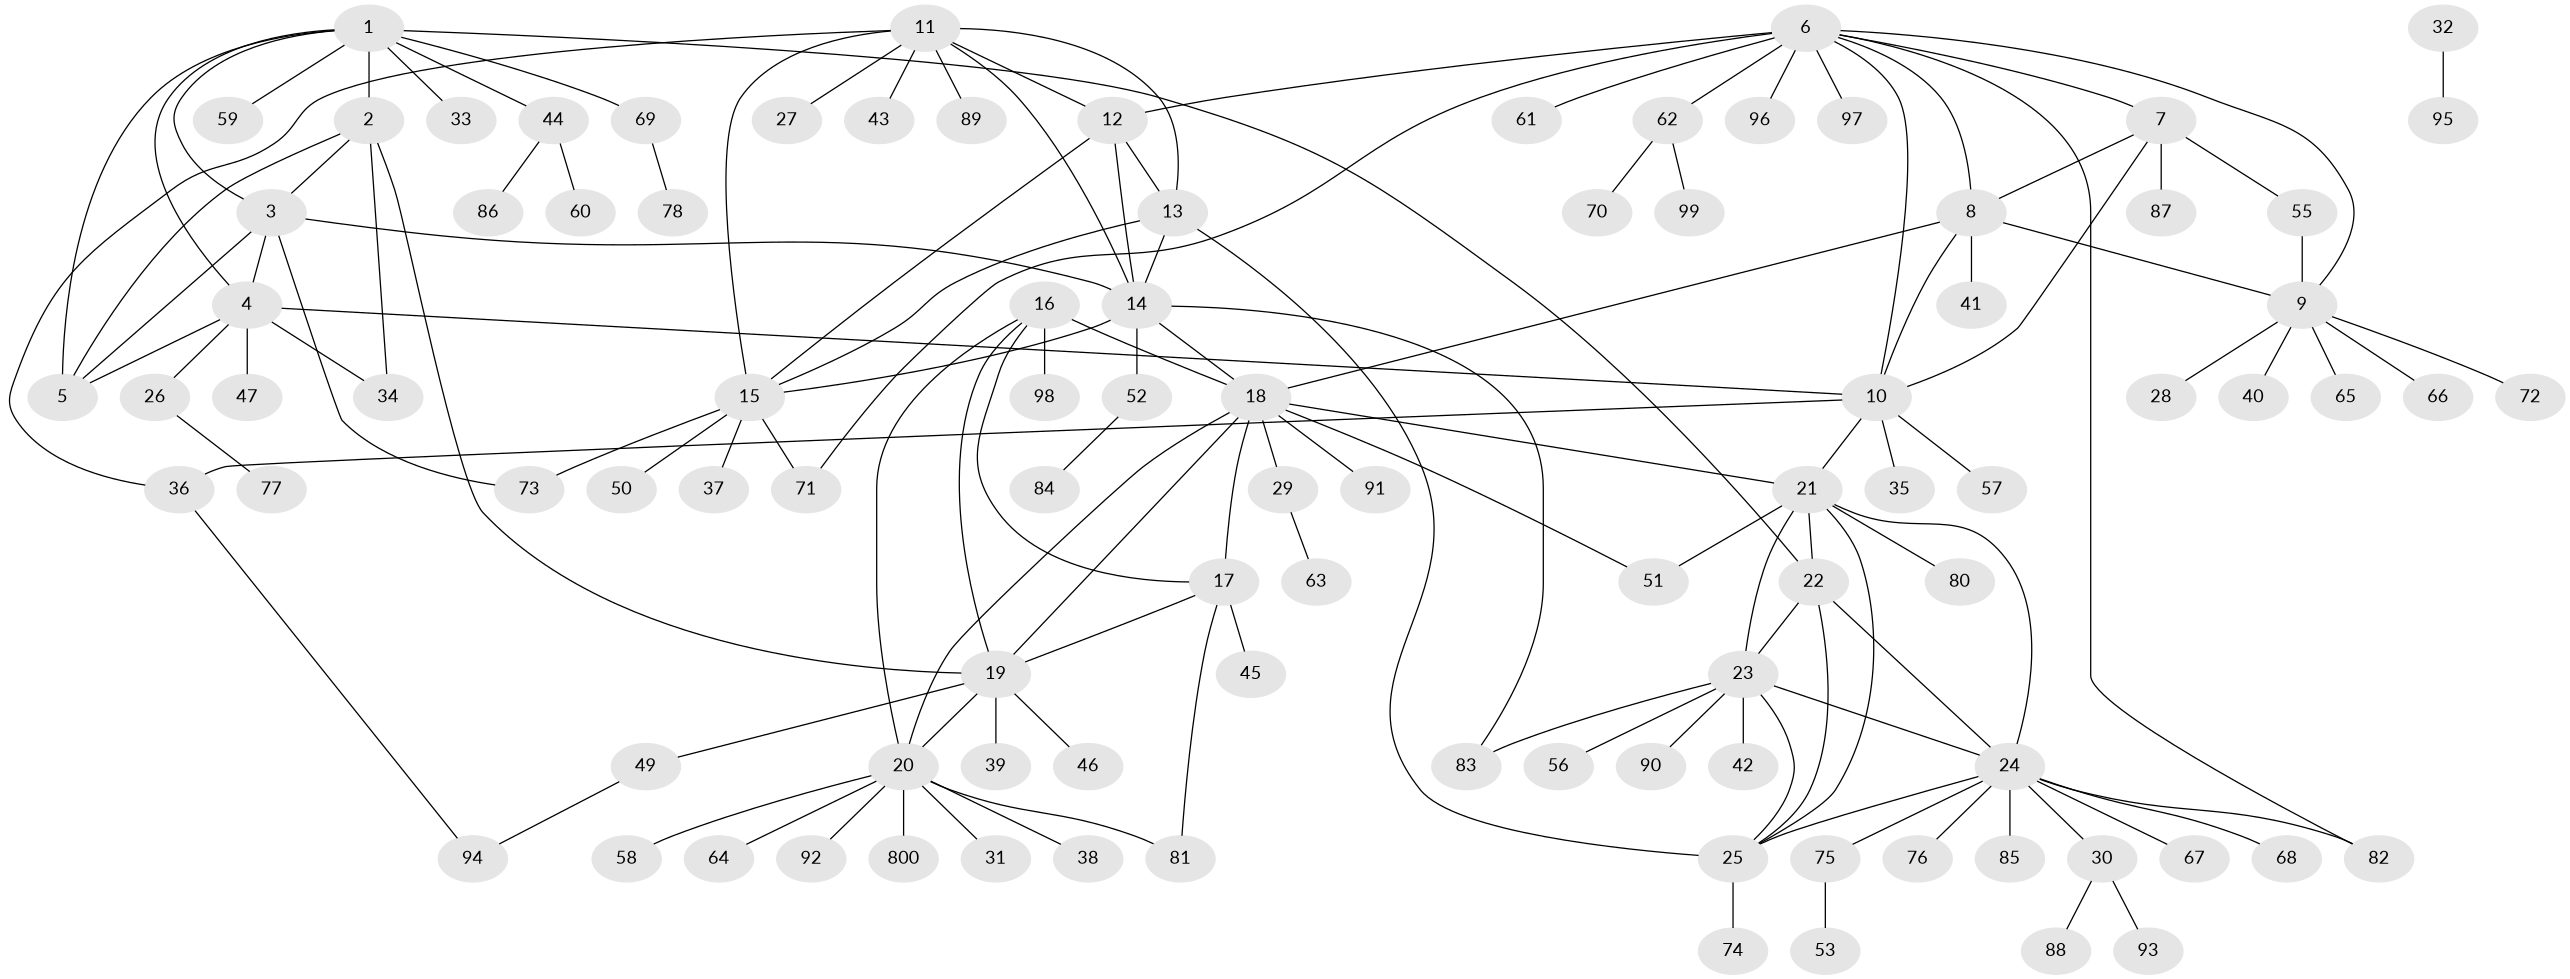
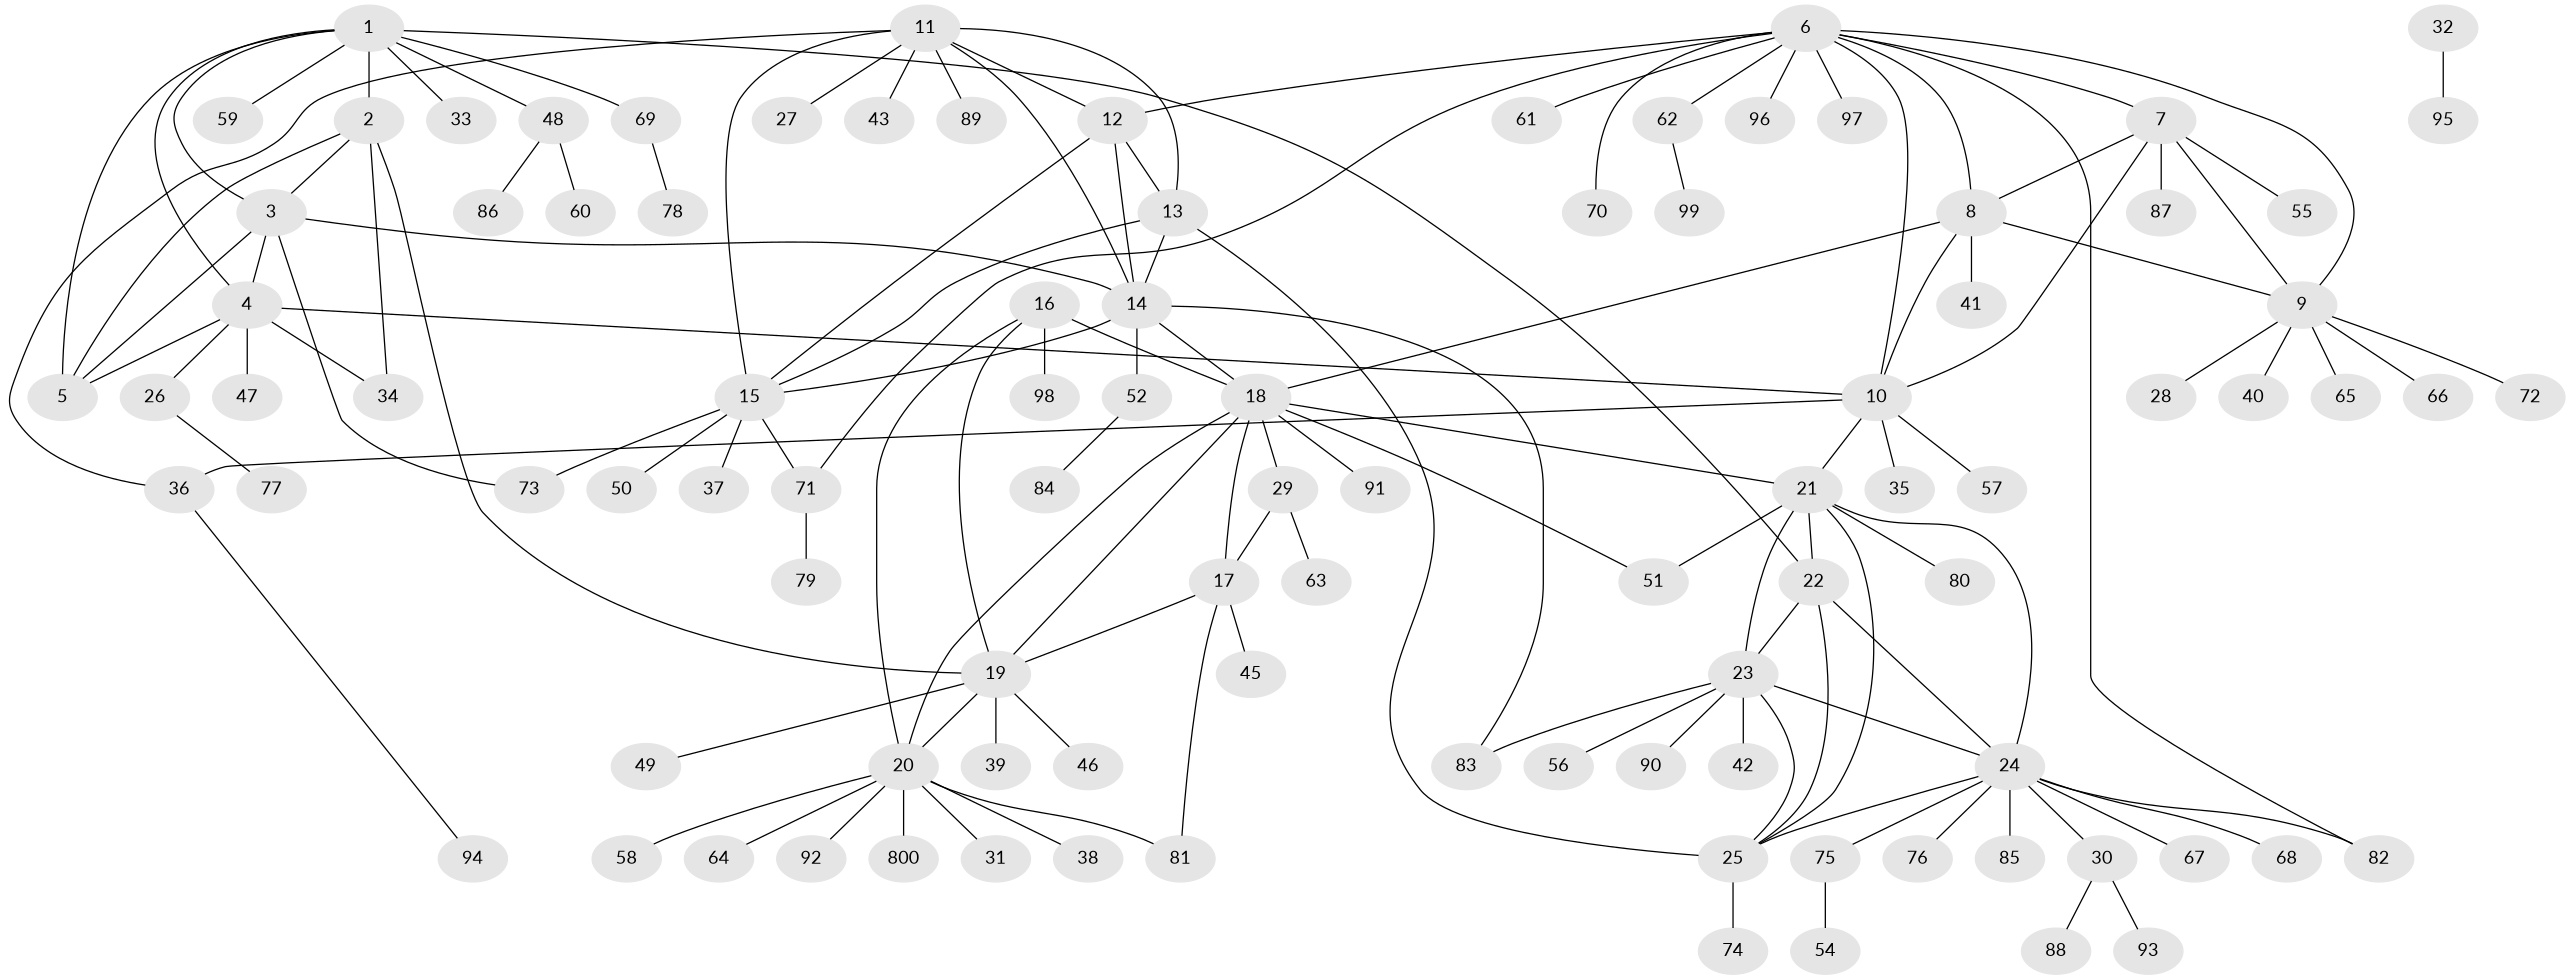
node "44": label "44" -> "48"
edge "62" -- "70": now "6" -- "70"
edge "55" -- "9": now "7" -- "9"
edge "16" -- "17": now "29" -- "17"
node "79": added
edge "49" -- "94": removed
node "53": label "53" -> "54"
